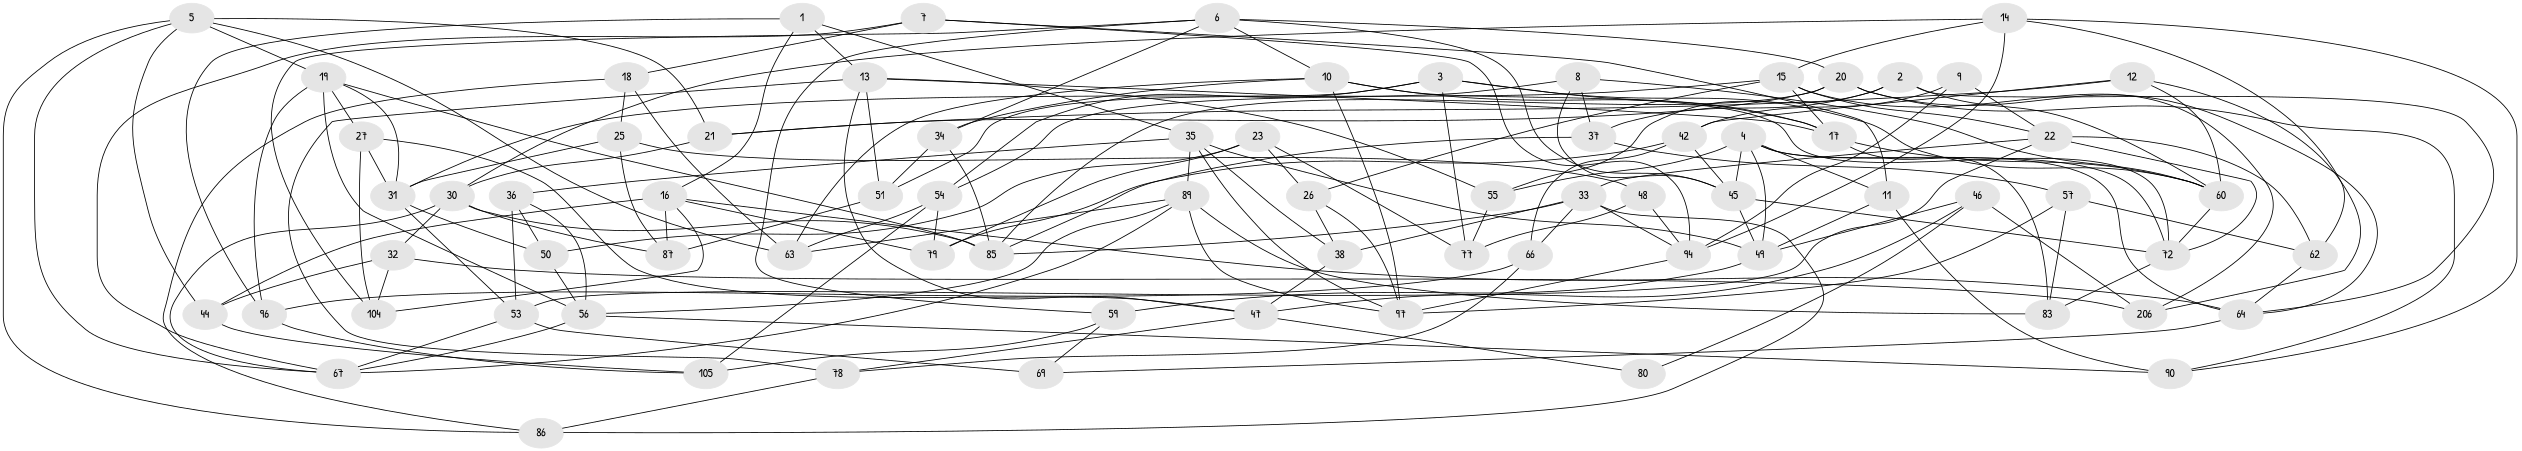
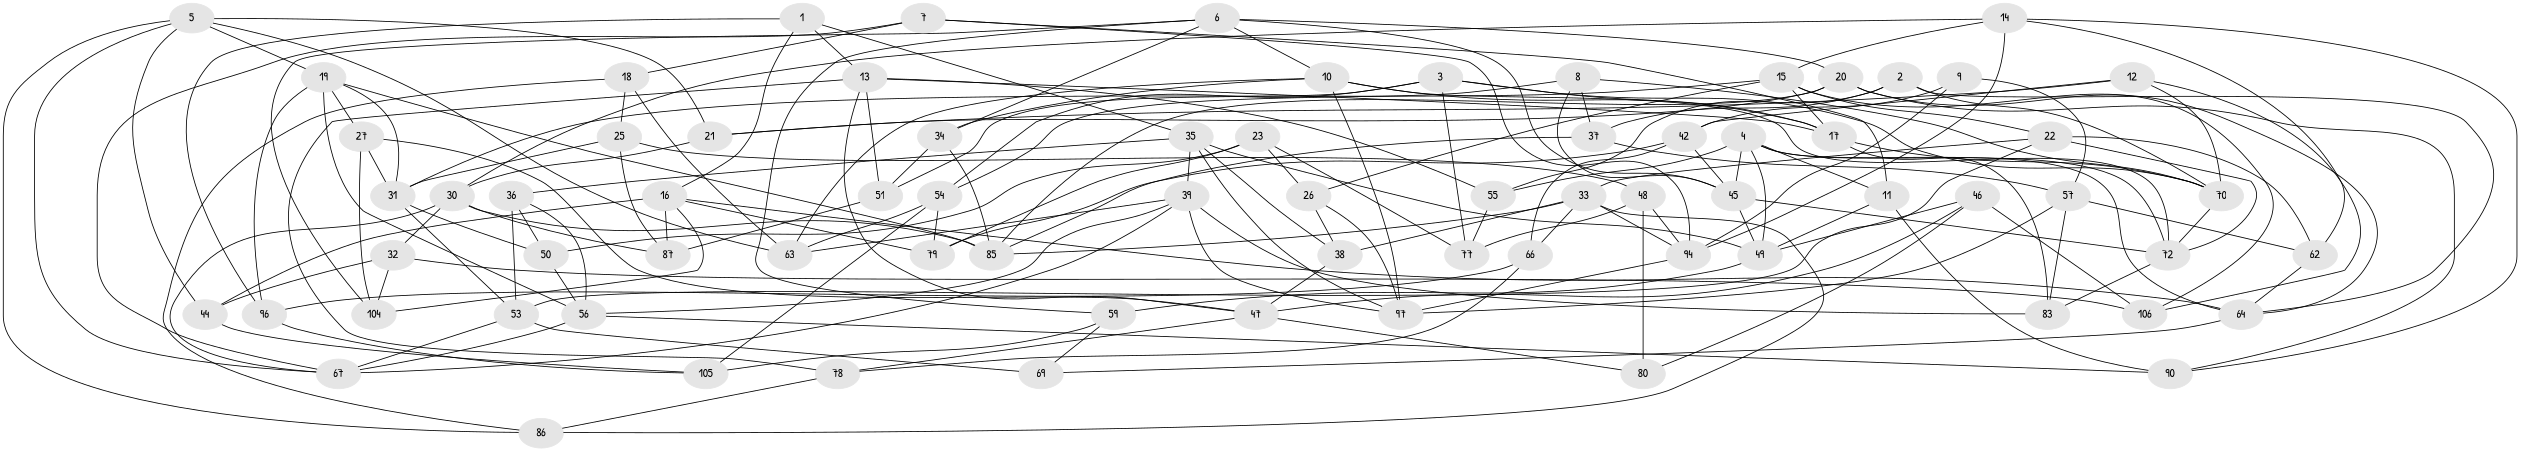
edge "9" -- "22": now "9" -- "57"
node "89": label "89" -> "39"
node "60": label "60" -> "70"
edge "48" -- "80": added
node "206": label "206" -> "106"
